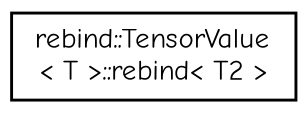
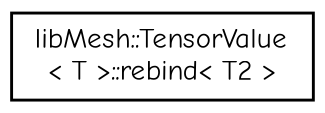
node "rebind::TensorValue < T >::rebind< T2 >": label "rebind::TensorValue < T >::rebind< T2 >" -> "libMesh::TensorValue < T >::rebind< T2 >"
